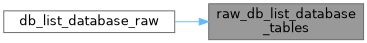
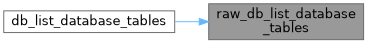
node "db_list_database_raw": label "db_list_database_raw" -> "db_list_database_tables"
